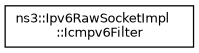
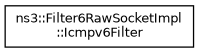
node "ns3::Ipv6RawSocketImpl ::Icmpv6Filter": label "ns3::Ipv6RawSocketImpl ::Icmpv6Filter" -> "ns3::Filter6RawSocketImpl ::Icmpv6Filter"
